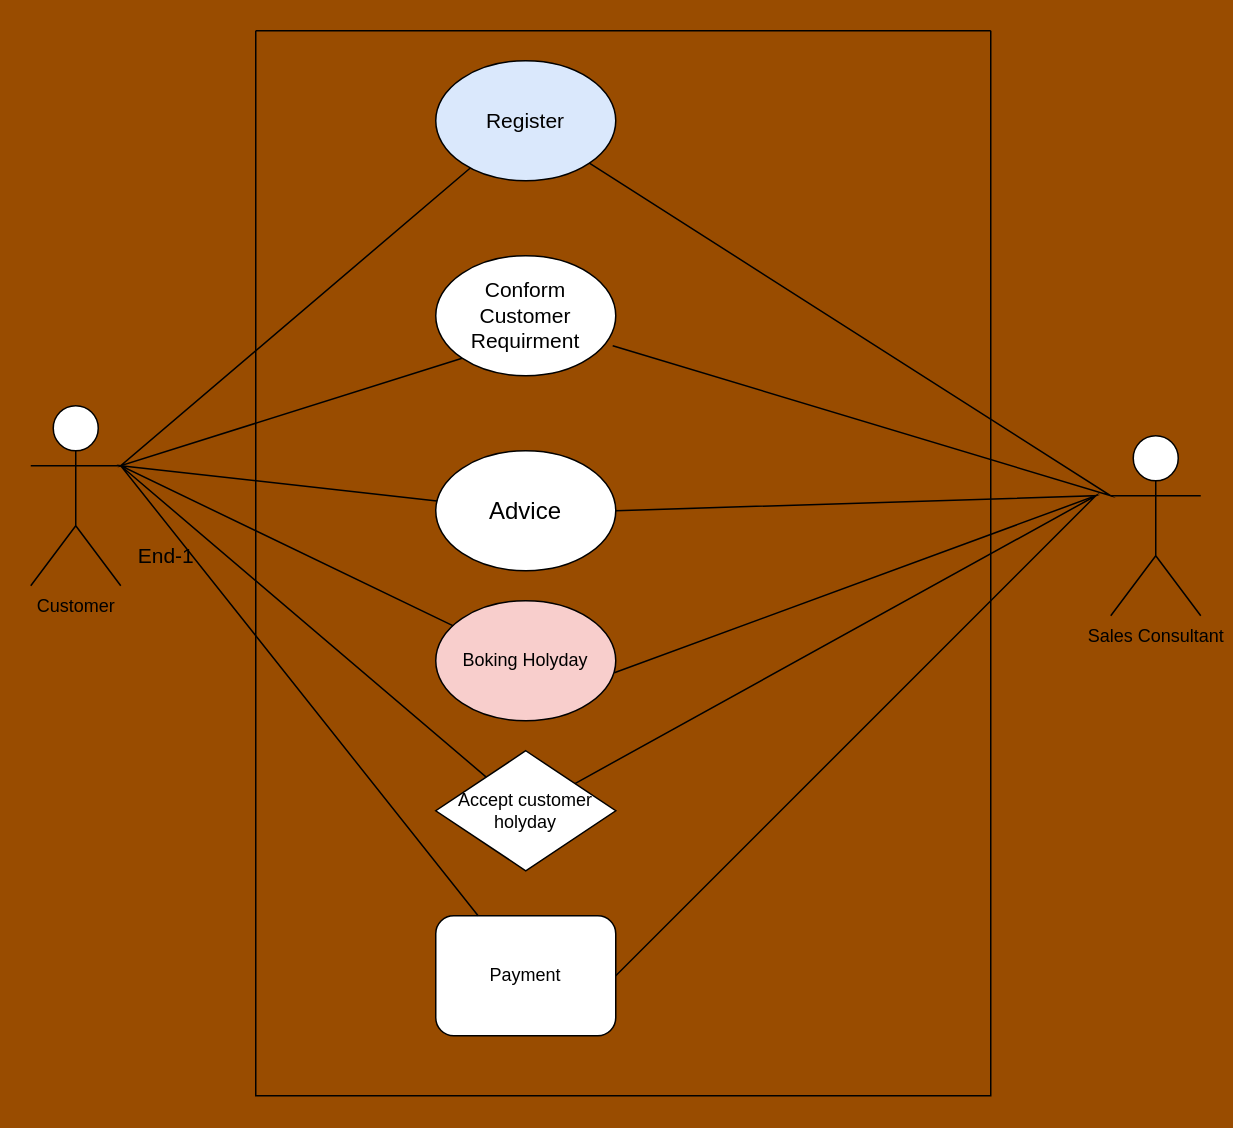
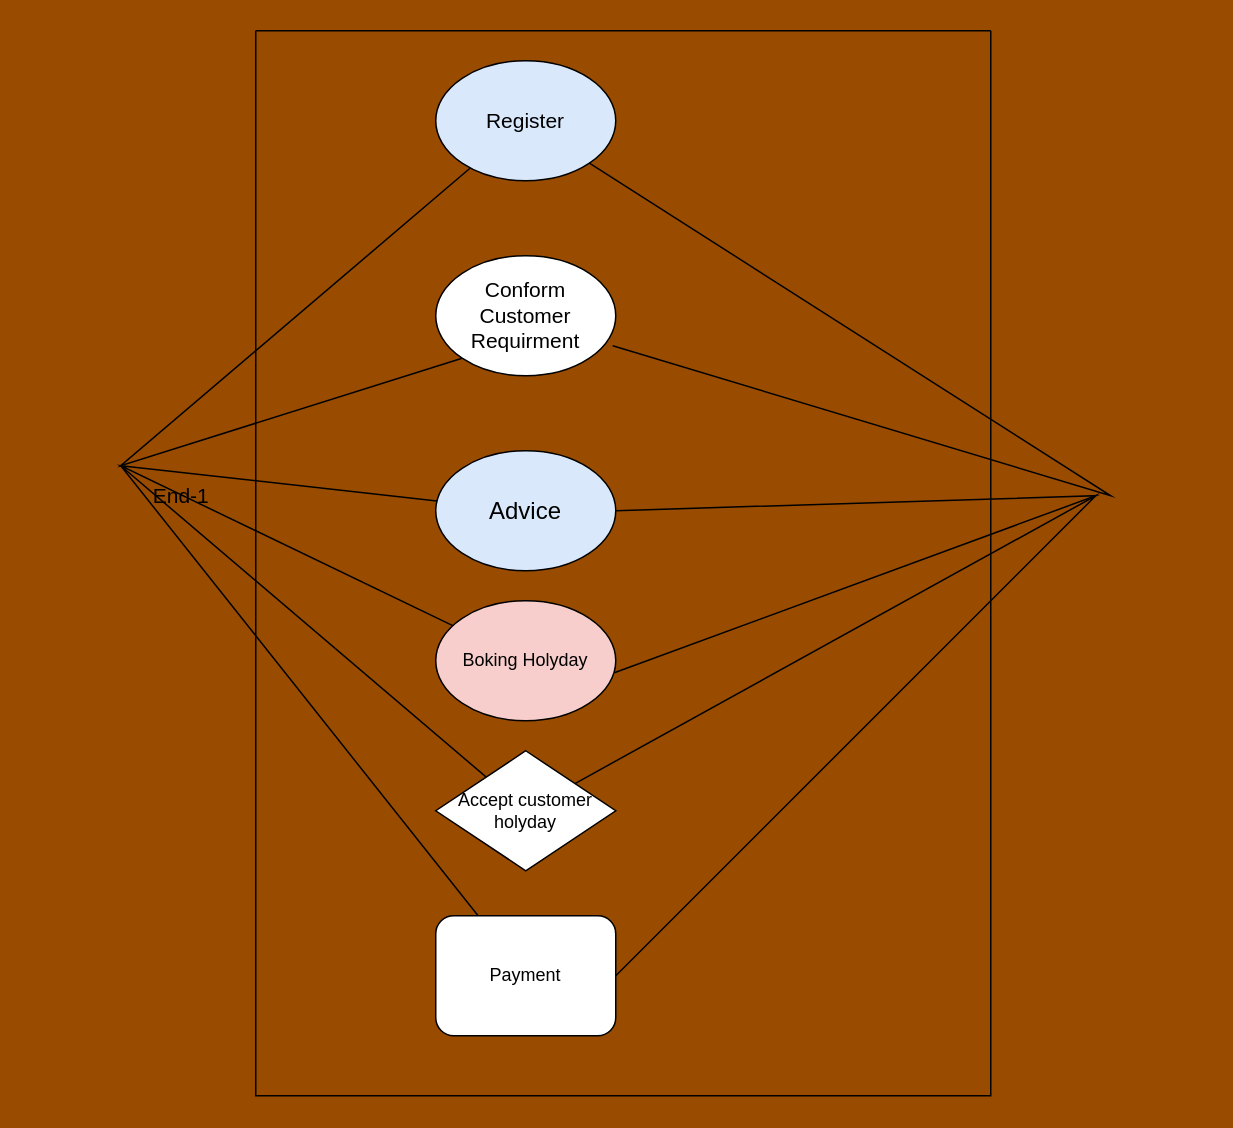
node "Customer": removed
node "Advice": fillcolor #ffffff -> #dae8fc
node "Sales Consultant": removed
node "End-1": moved (166, 556) -> (181, 496)
